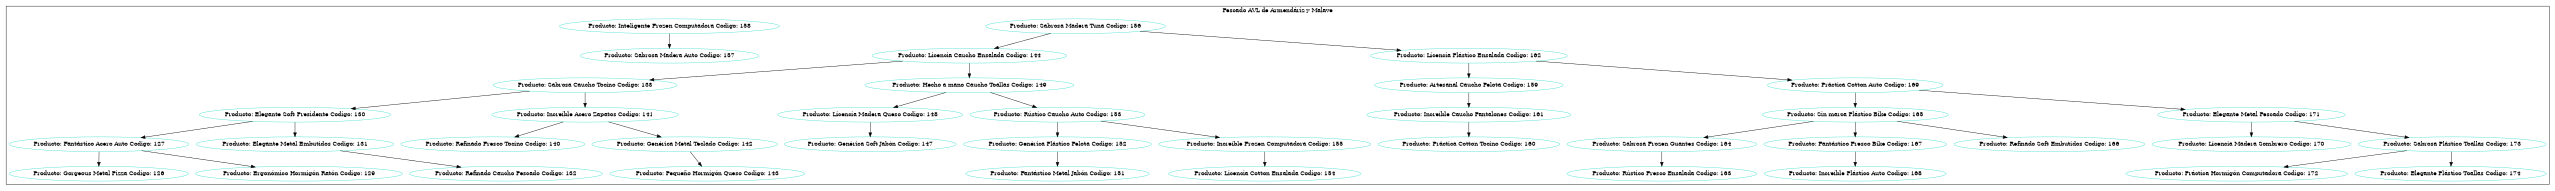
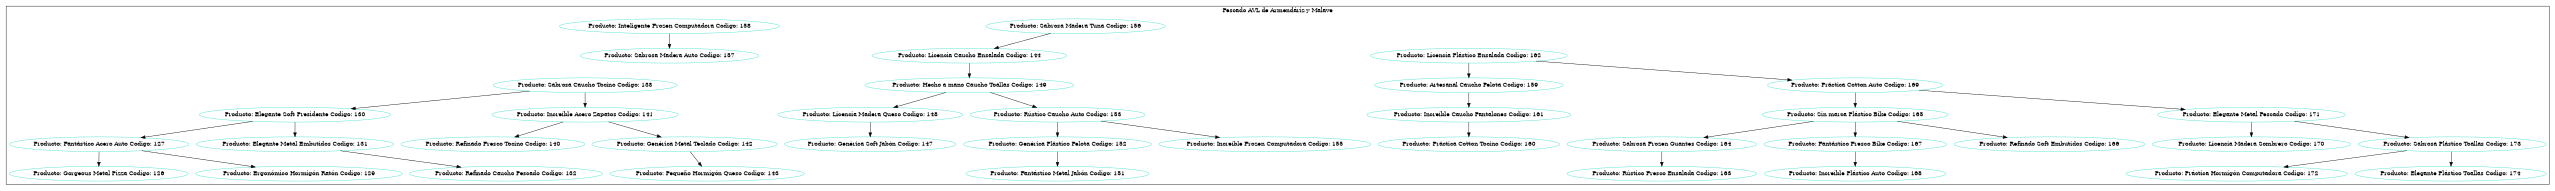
edge "Producto: Sabrosa Madera Tuna Codigo: 156" -> "Producto: Licencia Plástico Ensalada Codigo: 162": removed
edge "Producto: Licencia Caucho Ensalada Codigo: 144" -> "Producto: Sabrosa Caucho Tocino Codigo: 133": removed
node "Producto: Licencia Cotton Ensalada Codigo: 154": removed
